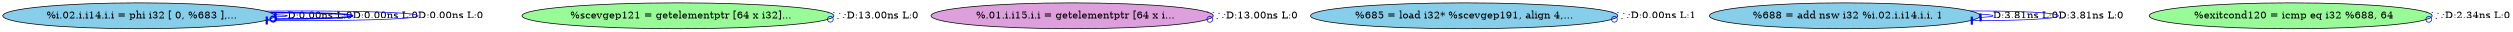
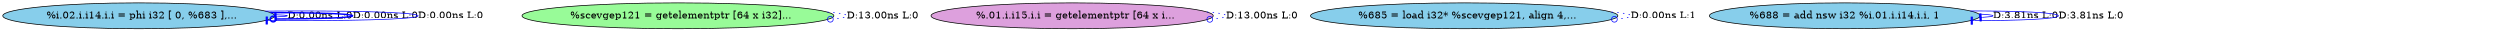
node "%685 = load i32* %scevgep191, align 4,...": label "%685 = load i32* %scevgep191, align 4,..." -> "%685 = load i32* %scevgep121, align 4,..."
node "%688 = add nsw i32 %i.02.i.i14.i.i, 1": label "%688 = add nsw i32 %i.02.i.i14.i.i, 1" -> "%688 = add nsw i32 %i.01.i.i14.i.i, 1"
node "%exitcond120 = icmp eq i32 %688, 64": removed
